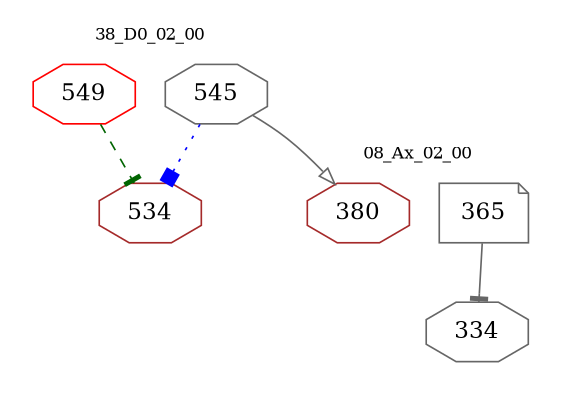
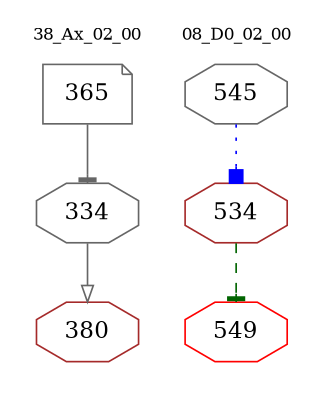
cluster "38_D0_02_00": label "38_D0_02_00" -> "08_D0_02_00"
edge "549" -> "534": reversed
edge "545" -> "380": now "334" -> "380"
cluster "08_Ax_02_00": label "08_Ax_02_00" -> "38_Ax_02_00"
